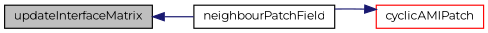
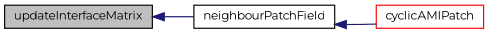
edge "neighbourPatchField" -> "cyclicAMIPatch": reversed
